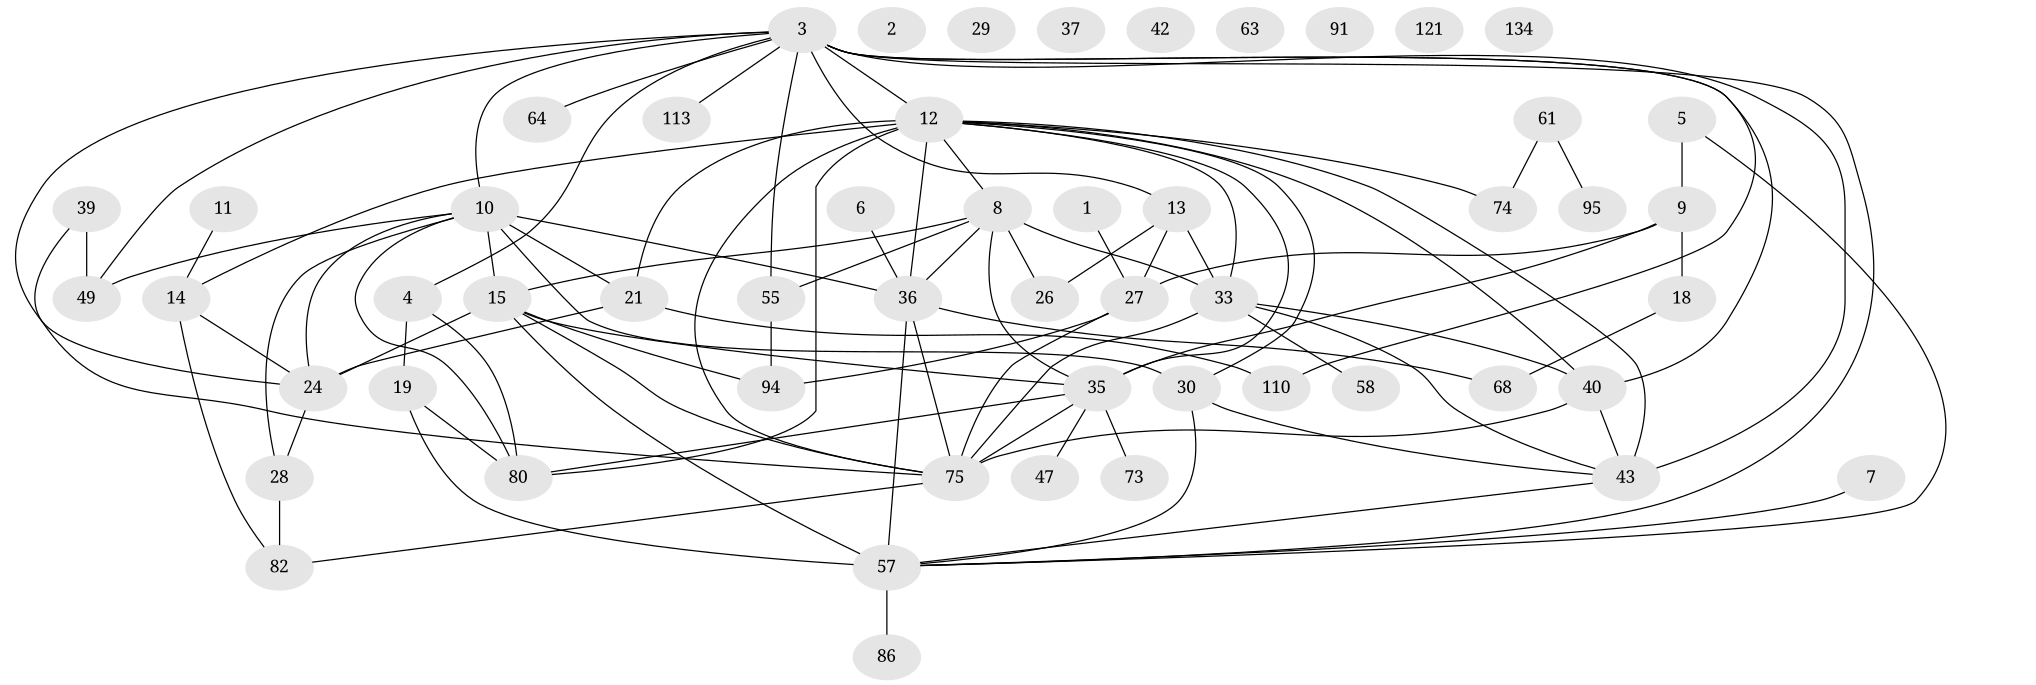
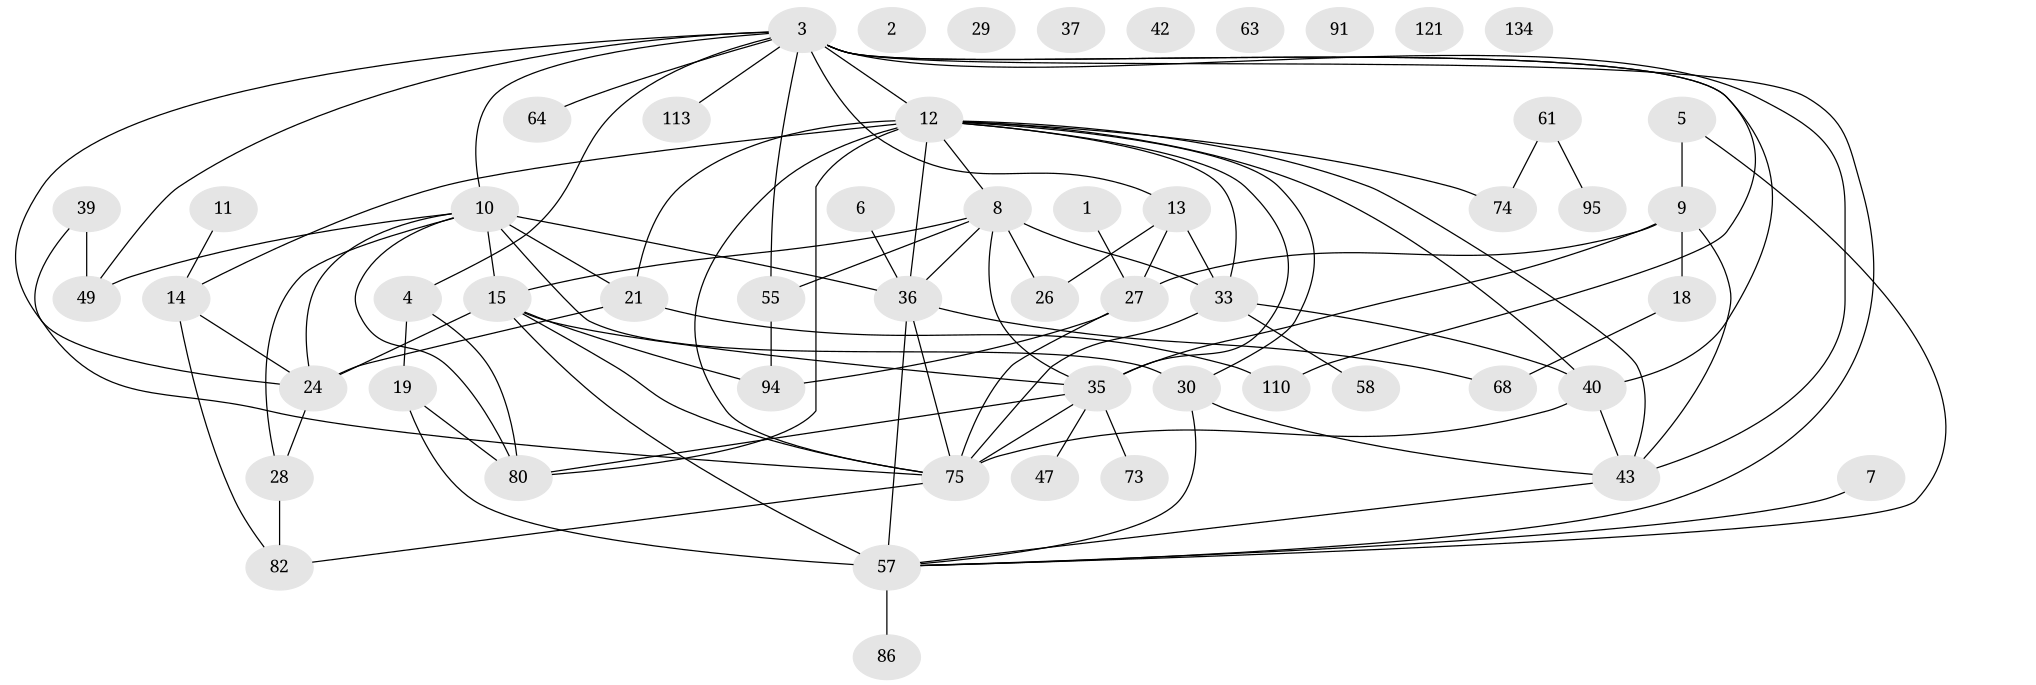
edge "33" -- "43": now "9" -- "43"
